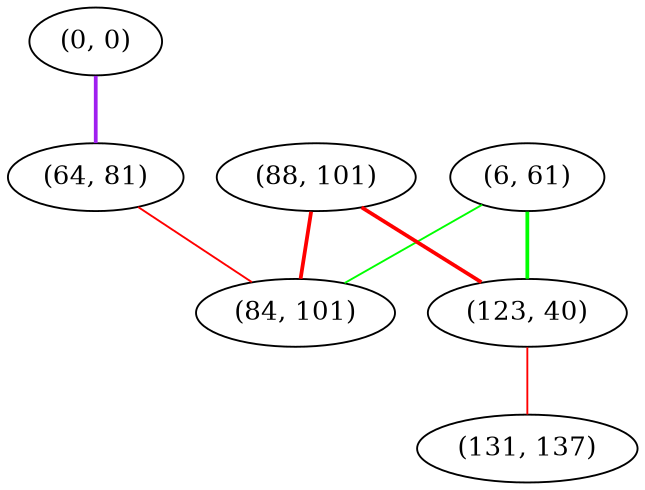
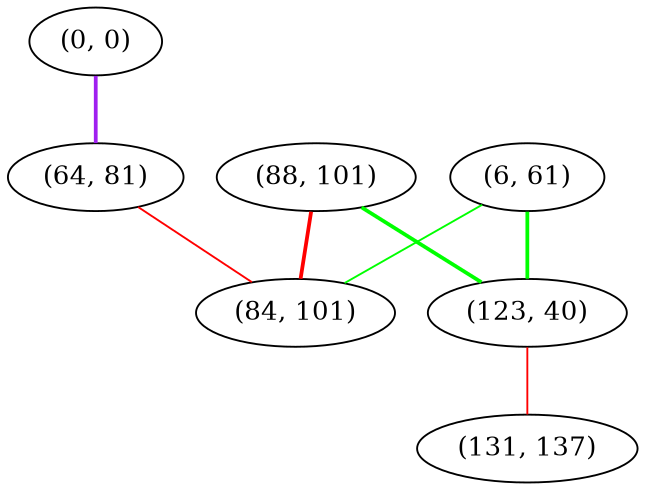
edge "(88, 101)" -- "(123, 40)": color red -> green
